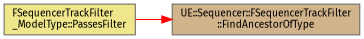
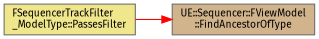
node "UE::Sequencer::FSequencerTrackFilter ::FindAncestorOfType": label "UE::Sequencer::FSequencerTrackFilter ::FindAncestorOfType" -> "UE::Sequencer::FViewModel ::FindAncestorOfType"
